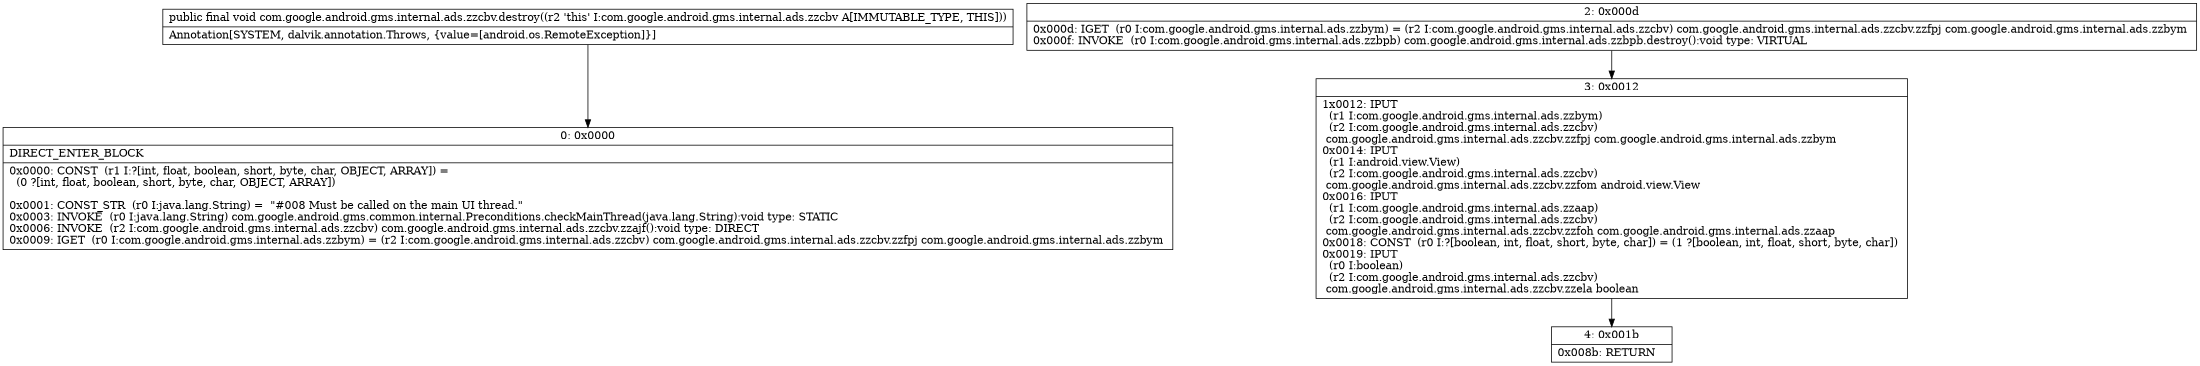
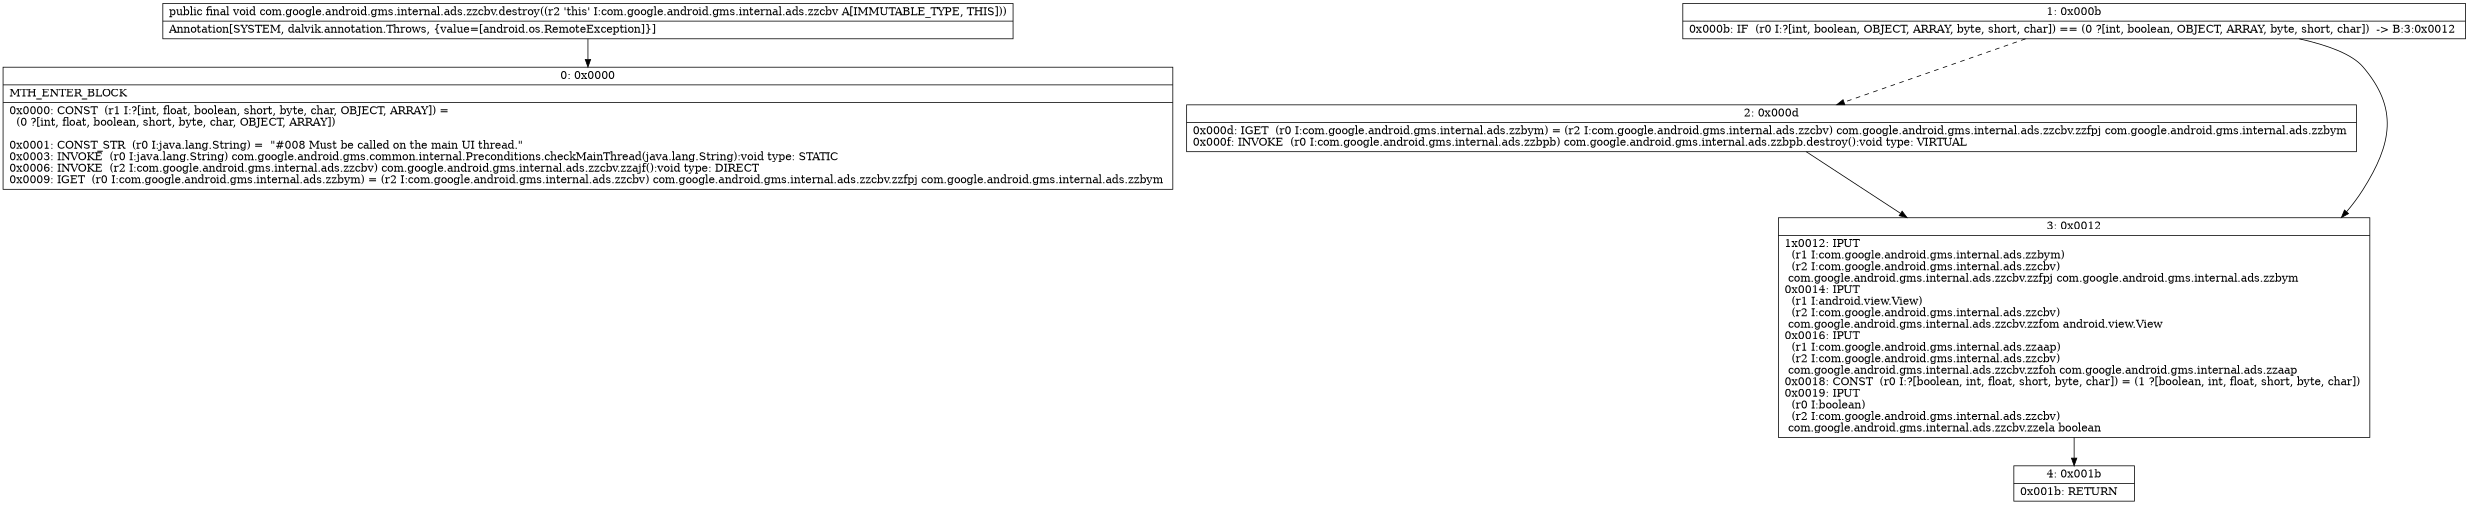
node "1: 0x000b": added
node "0: 0x0000": text "DIRECT_ENTER_BLOCK" -> "MTH_ENTER_BLOCK"
node "4: 0x001b": text "0x008b: RETURN" -> "0x001b: RETURN"
